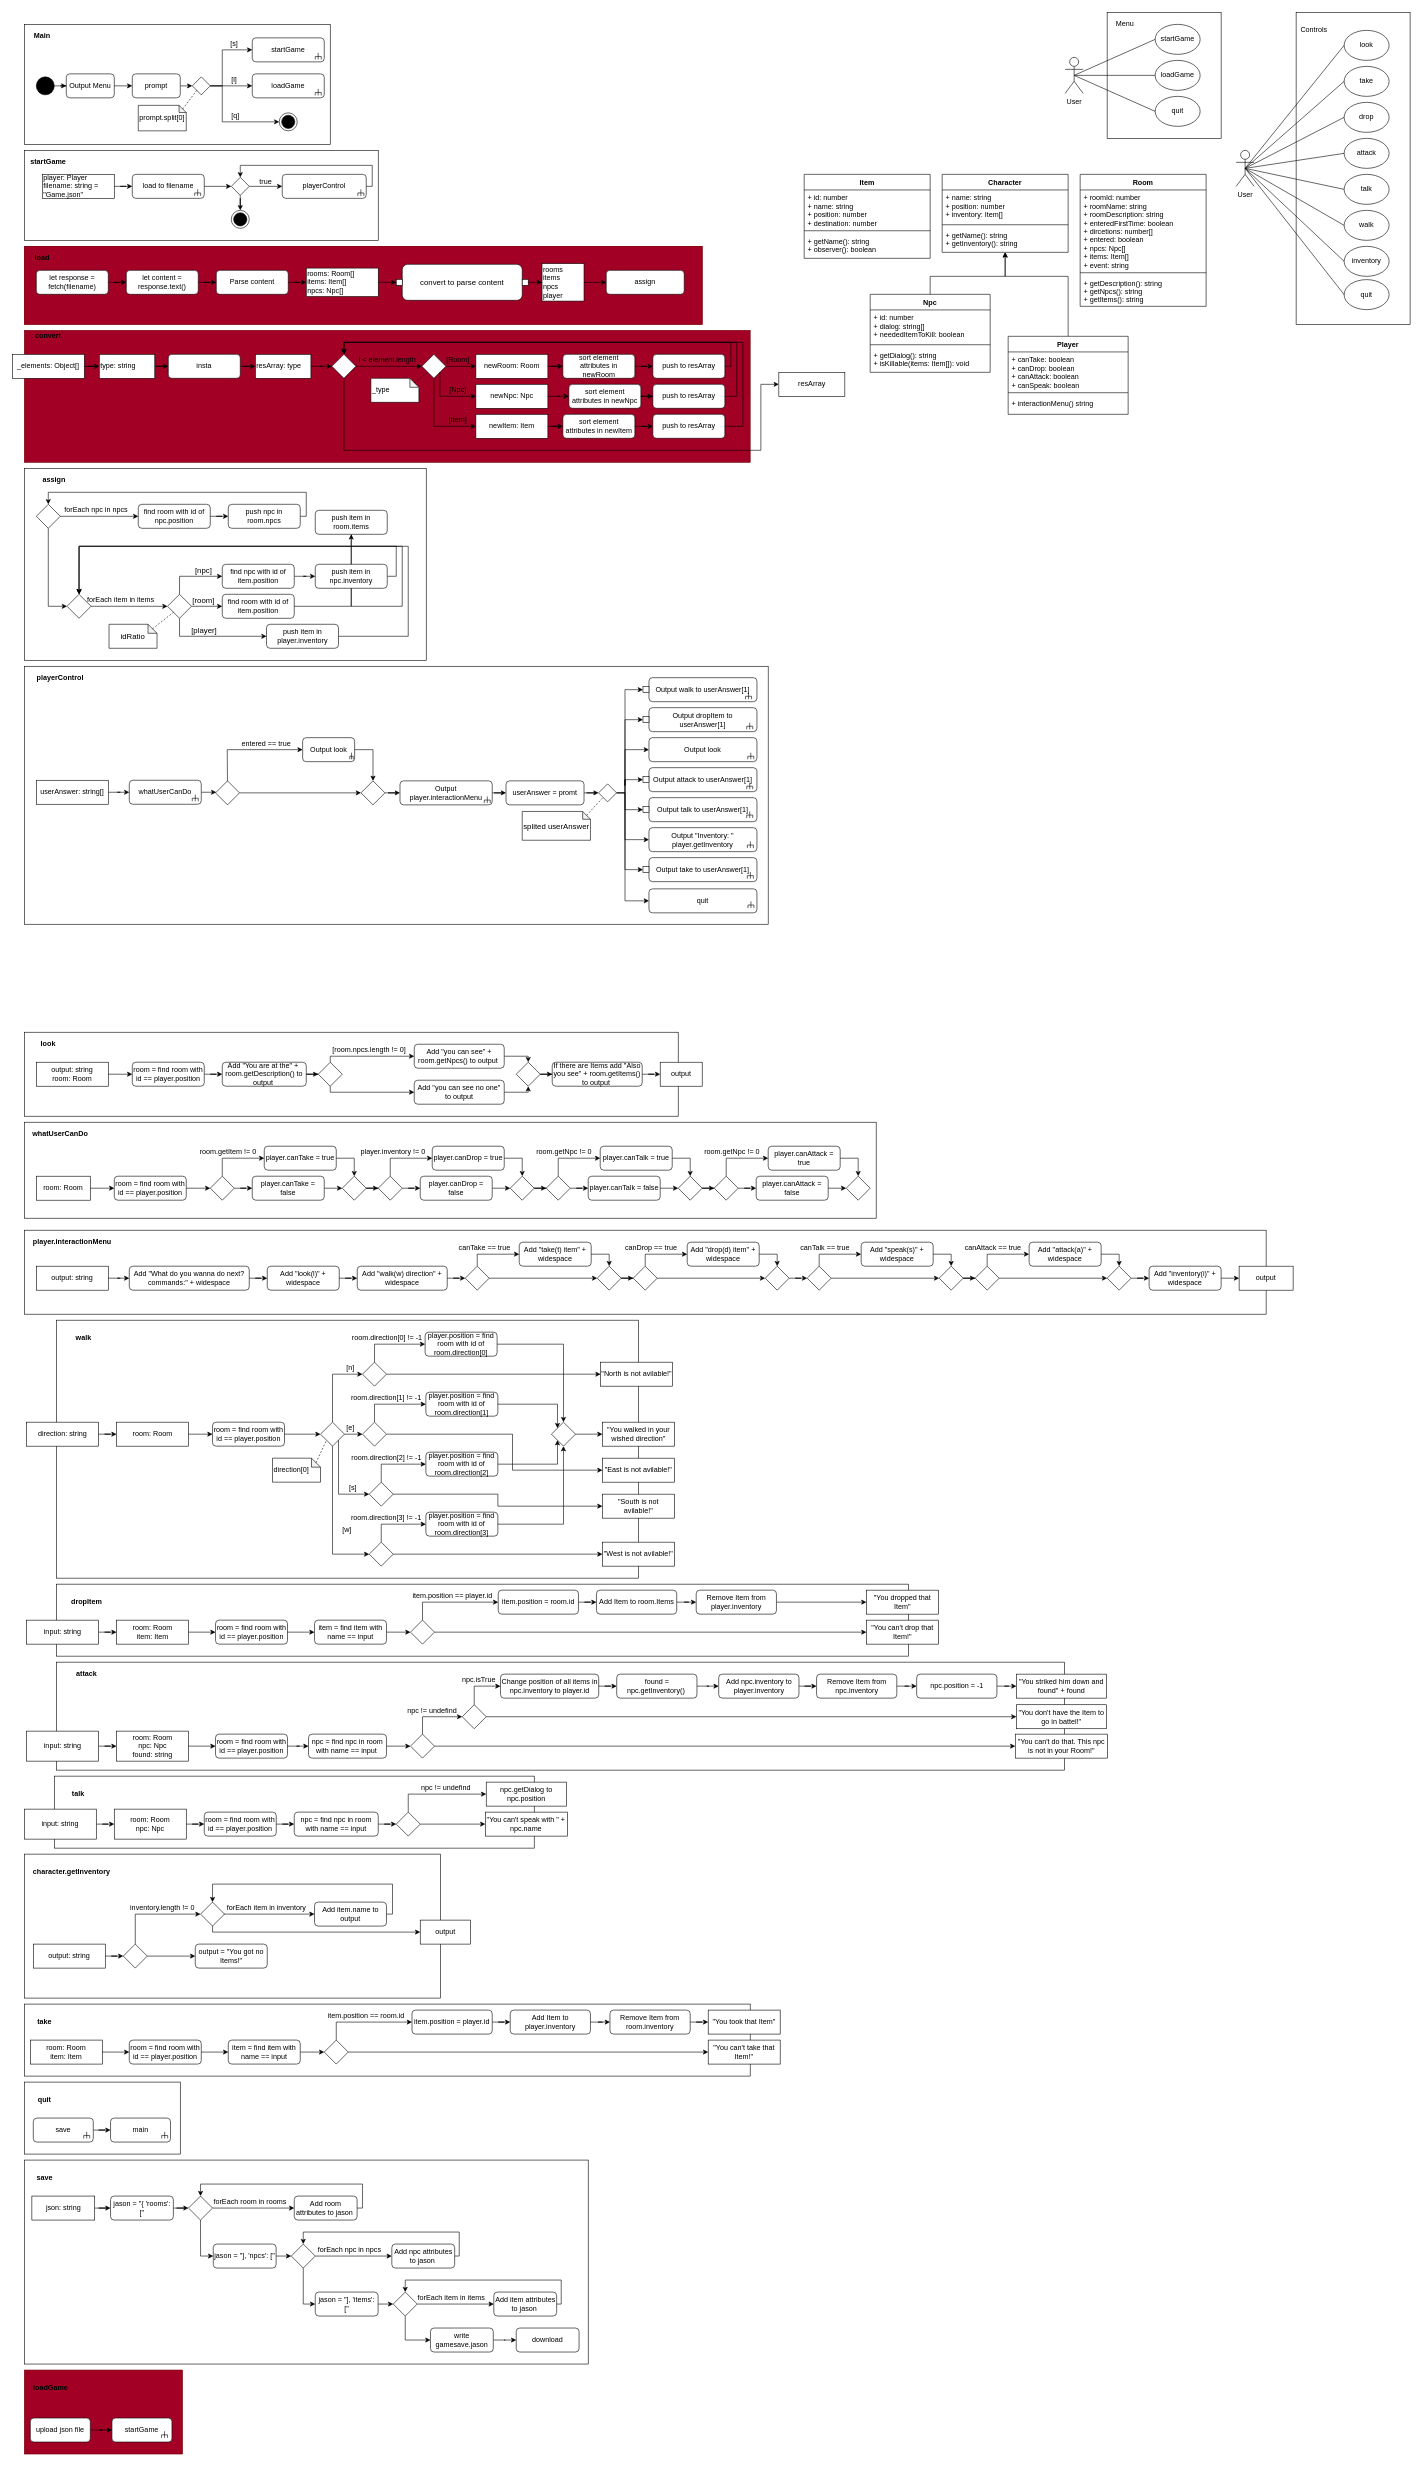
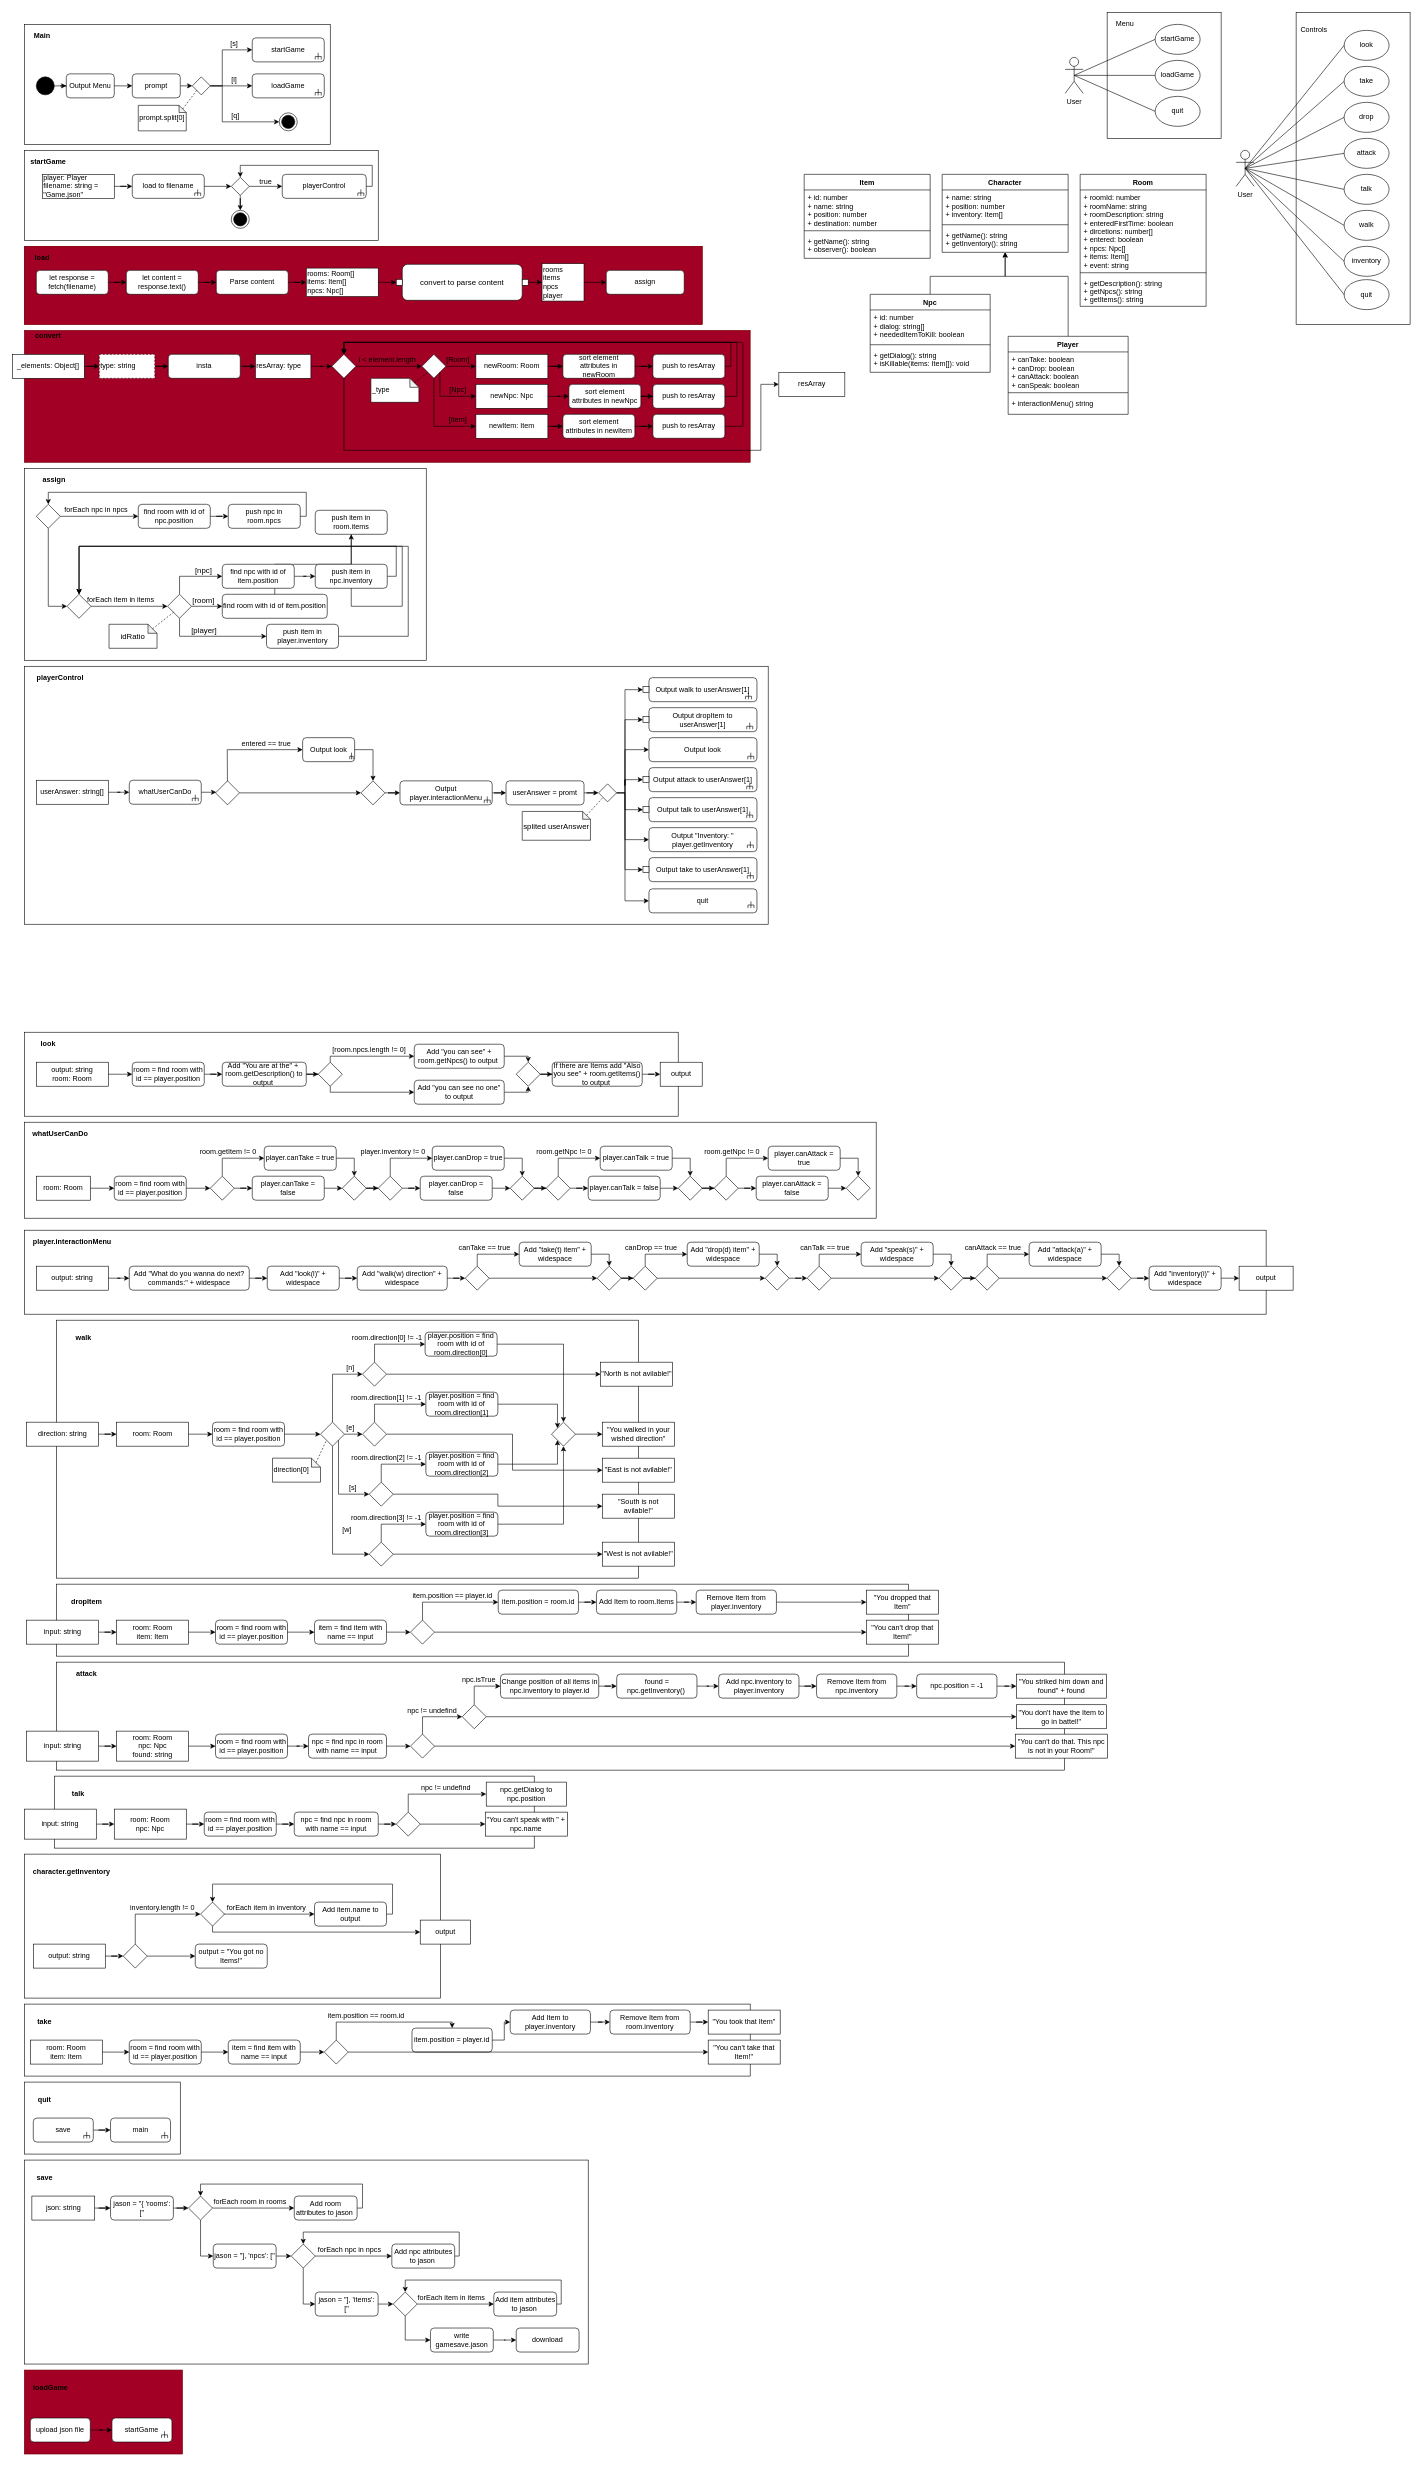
node "type: string": style solid -> dashed
node "find room with id of item.position": size 72x24 -> 105x24
node "item.position = player.id": moved (452, 2022) -> (452, 2040)
